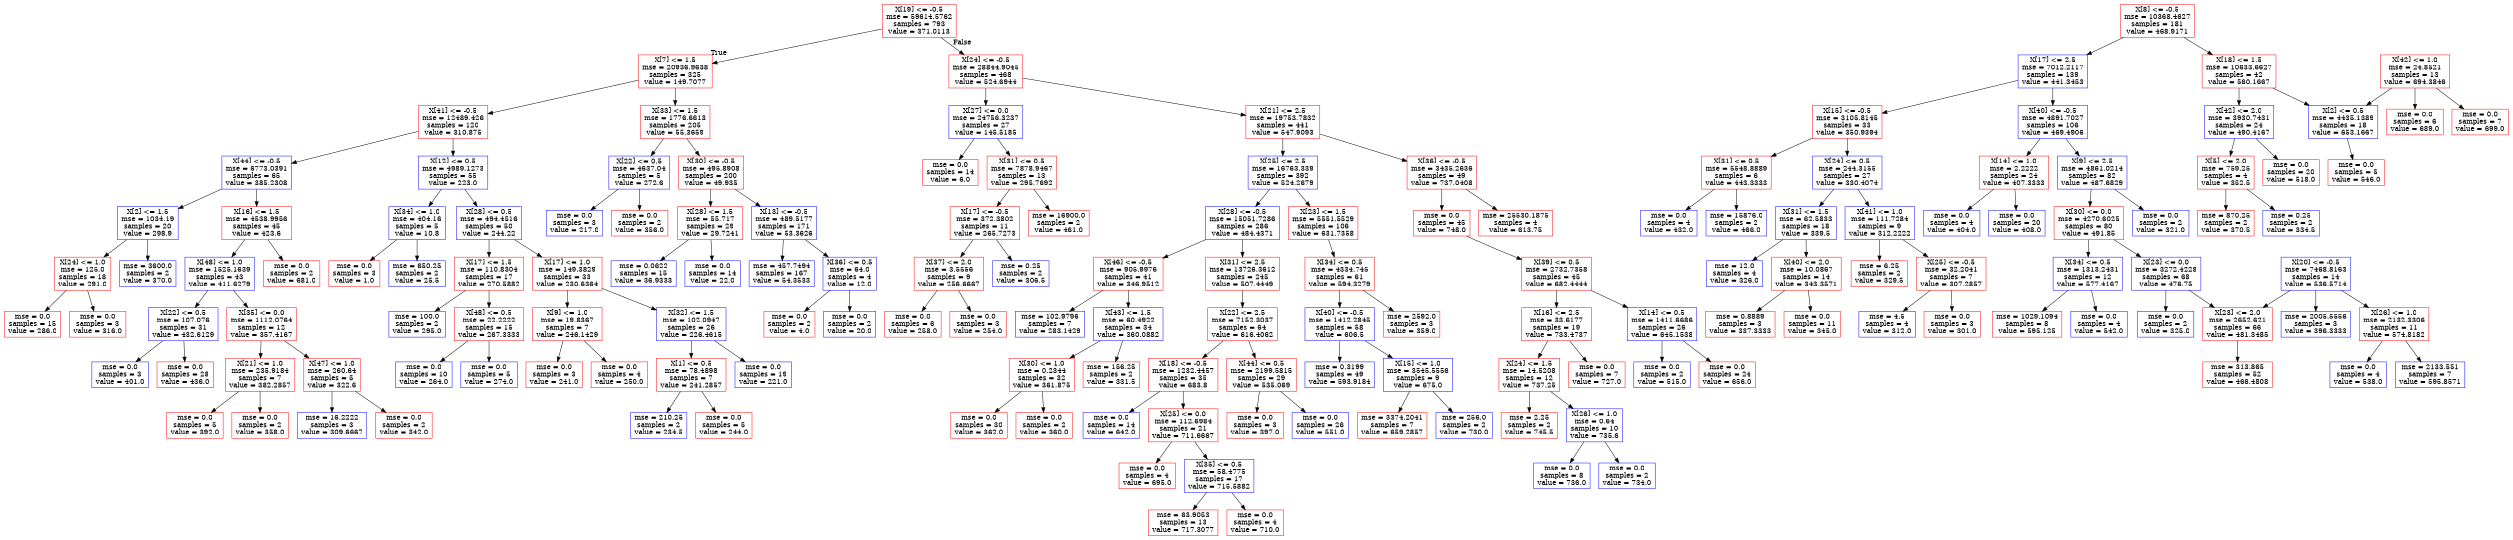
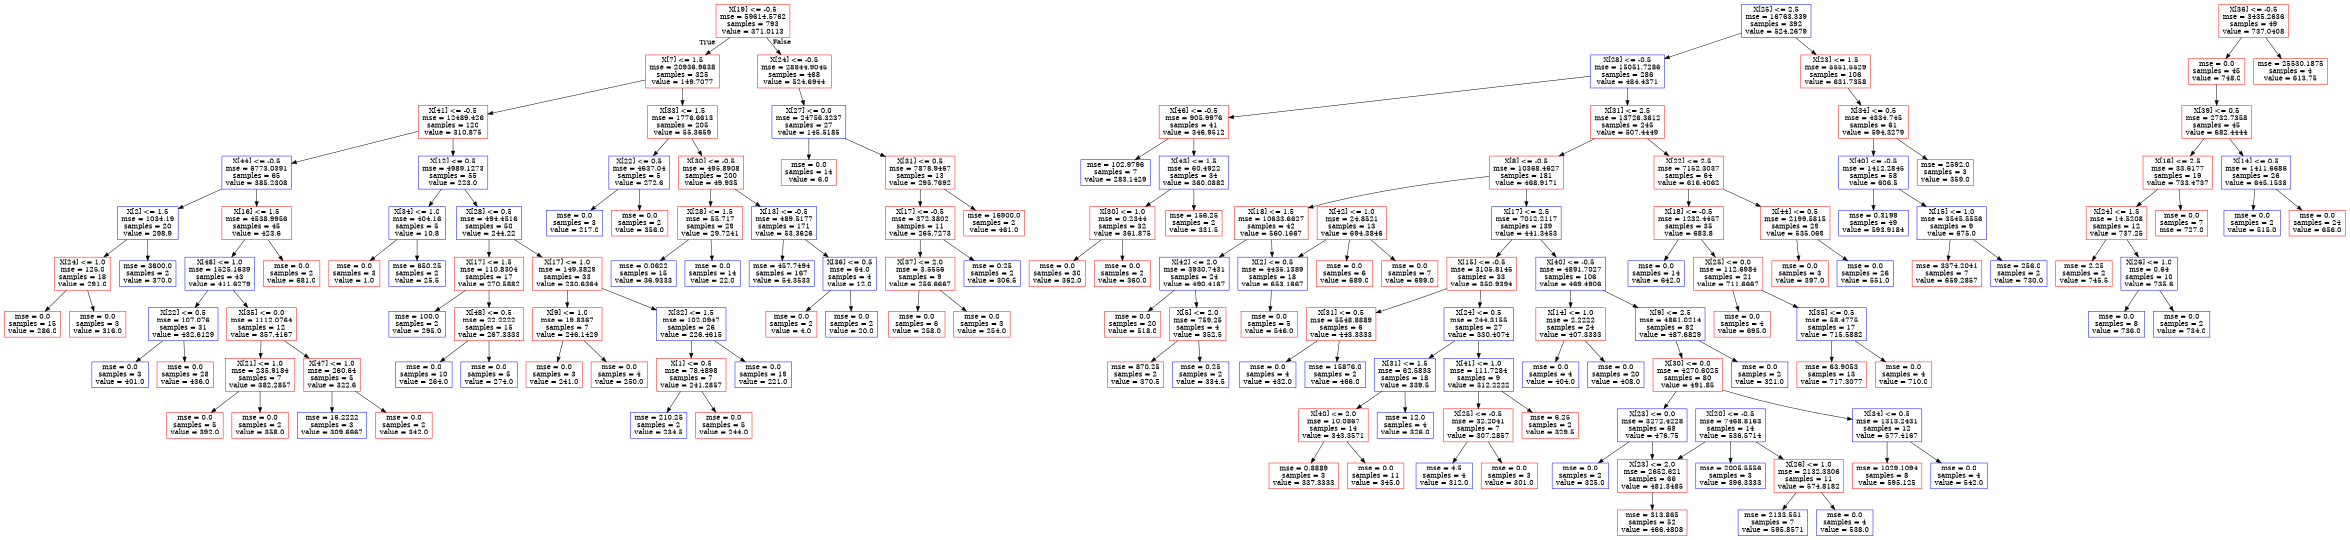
node "X[21] <= 2.5 mse = 19753.7832 samples = 441 value = 547.9093": removed
edge "X[31] <= 2.5 mse = 13726.3612 samples = 245 value = 507.4449" -> "X[8] <= -0.5 mse = 10368.4627 samples = 181 value = 468.9171": added
node "mse = 0.0 samples = 7 value = 727.0": label "mse = 0.0 samples = 7 value = 727.0" -> "mse = 0.0 samples = 7 mse = 727.0"
